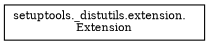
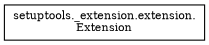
node "setuptools._distutils.extension. Extension": label "setuptools._distutils.extension. Extension" -> "setuptools._extension.extension. Extension"
